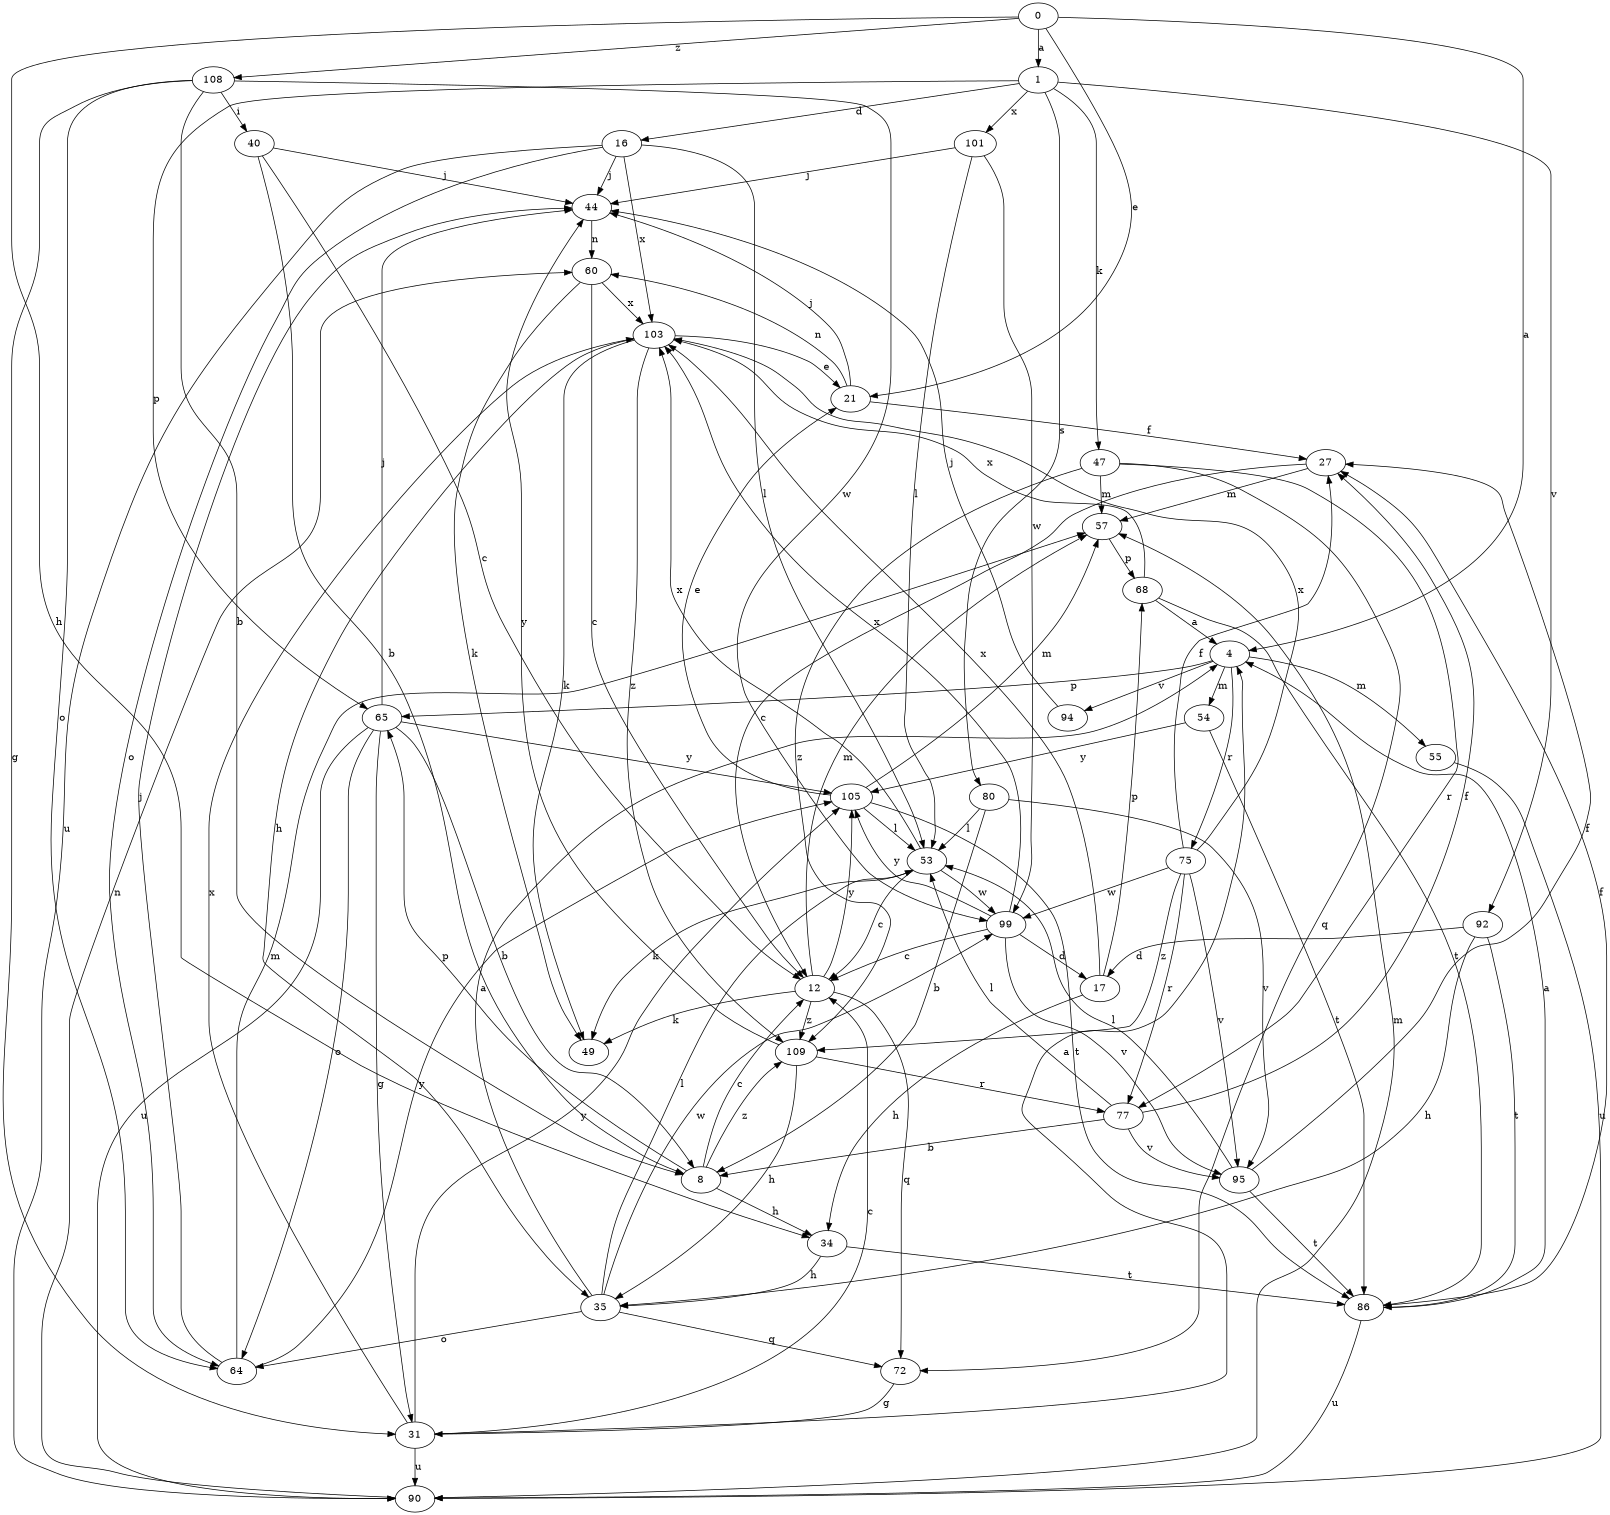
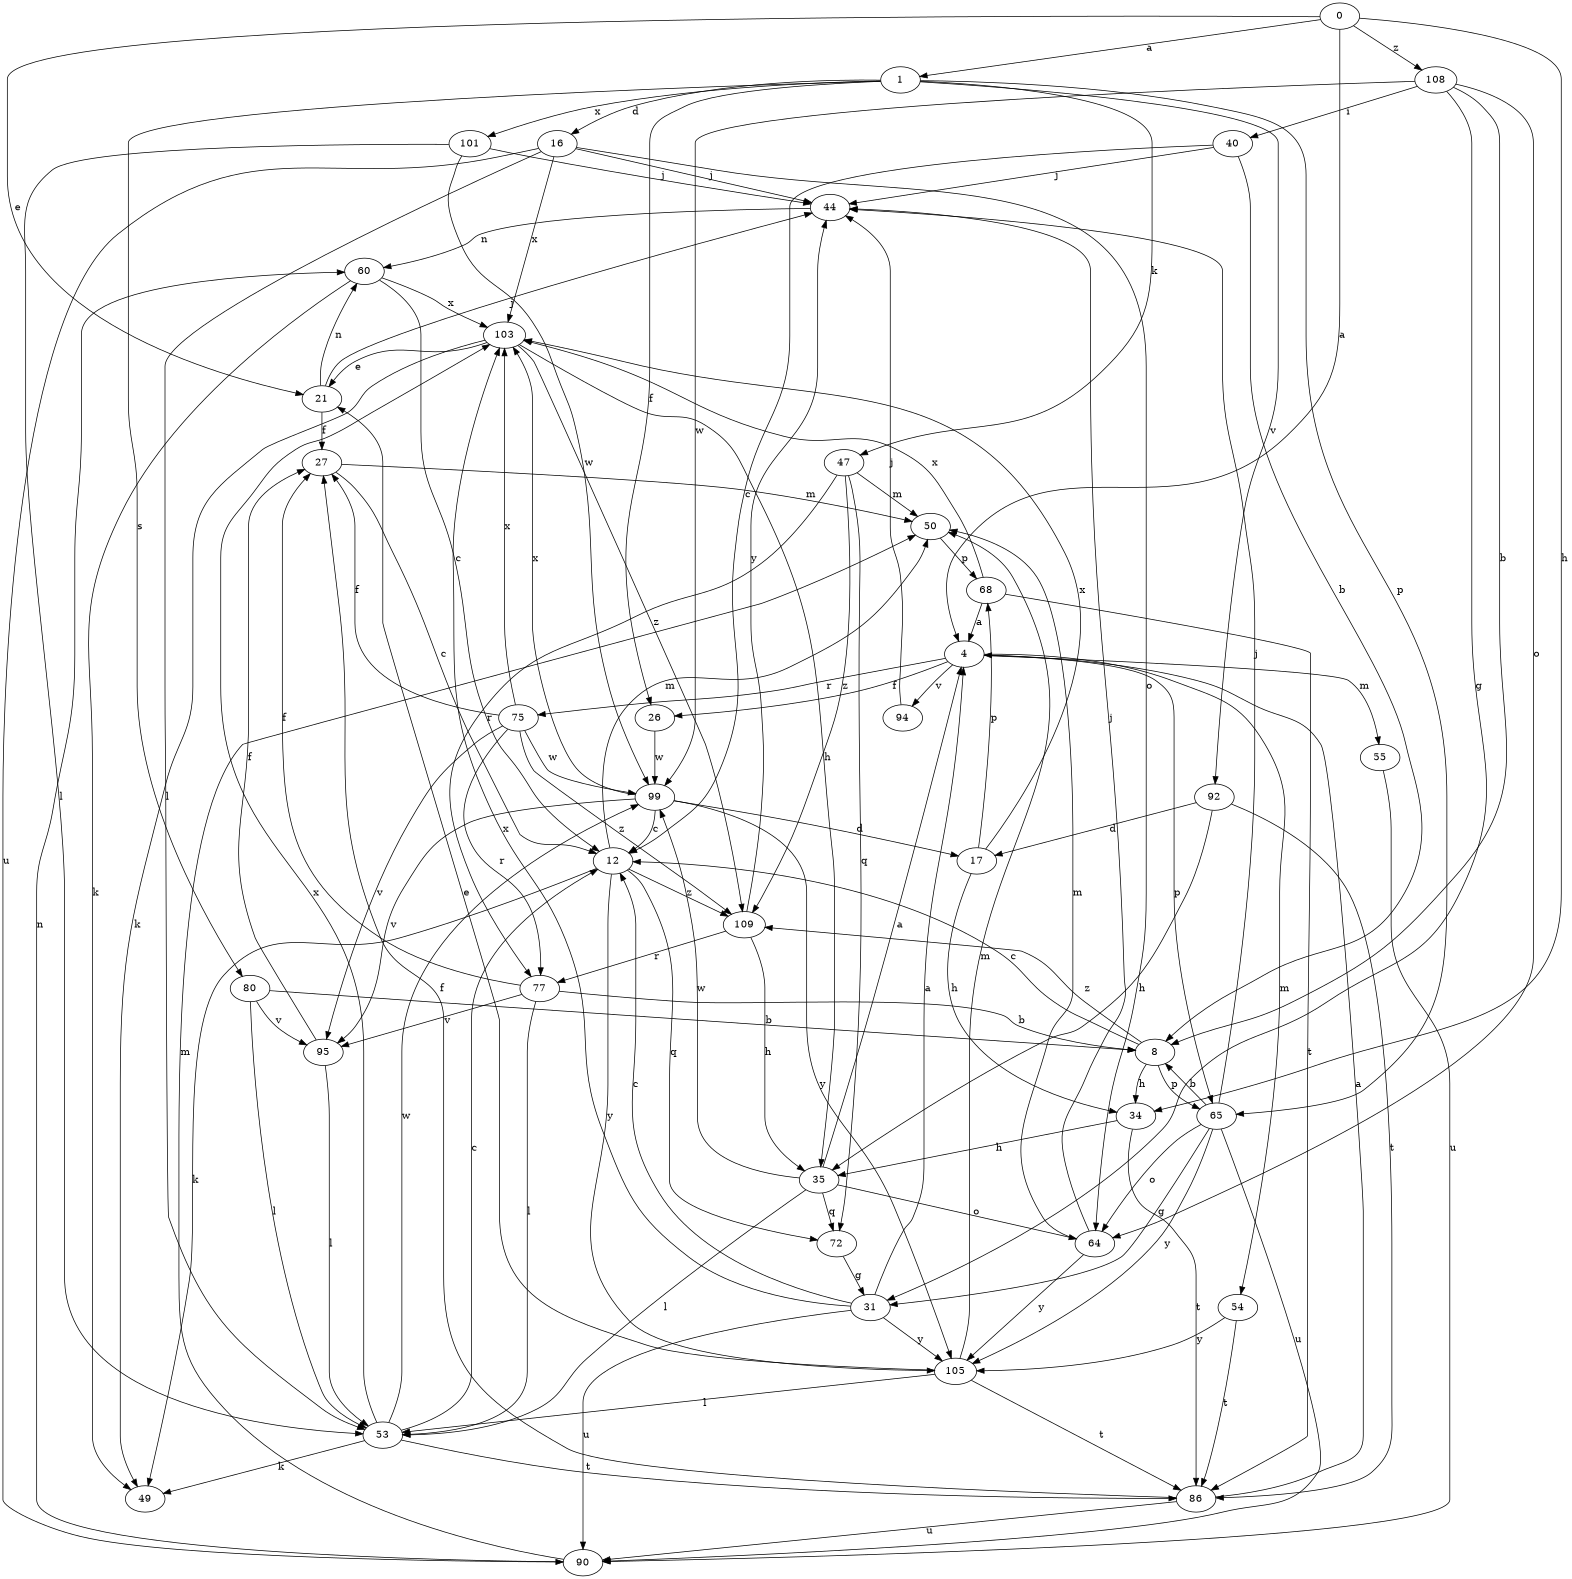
node "57": label "57" -> "50"
node "26": added
edge "95" -> "86": now "53" -> "86"
